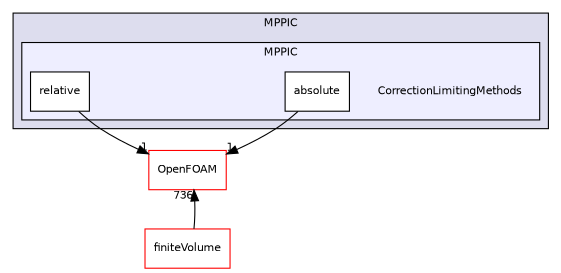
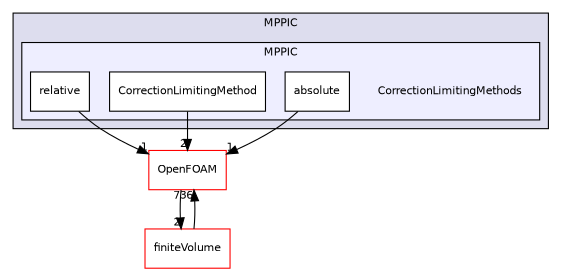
node "CorrectionLimitingMethod": added
edge "OpenFOAM" -> "finiteVolume": added
